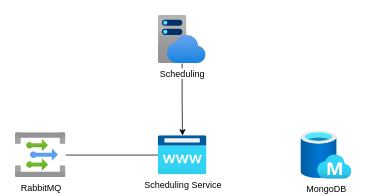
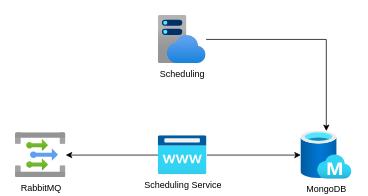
edge "Scheduling" -> "Scheduling Service": now "Scheduling" -> "MongoDB"
edge "RabbitMQ" -- "Scheduling Service": arrowhead none -> classic
edge "Scheduling Service" -> "MongoDB": added
